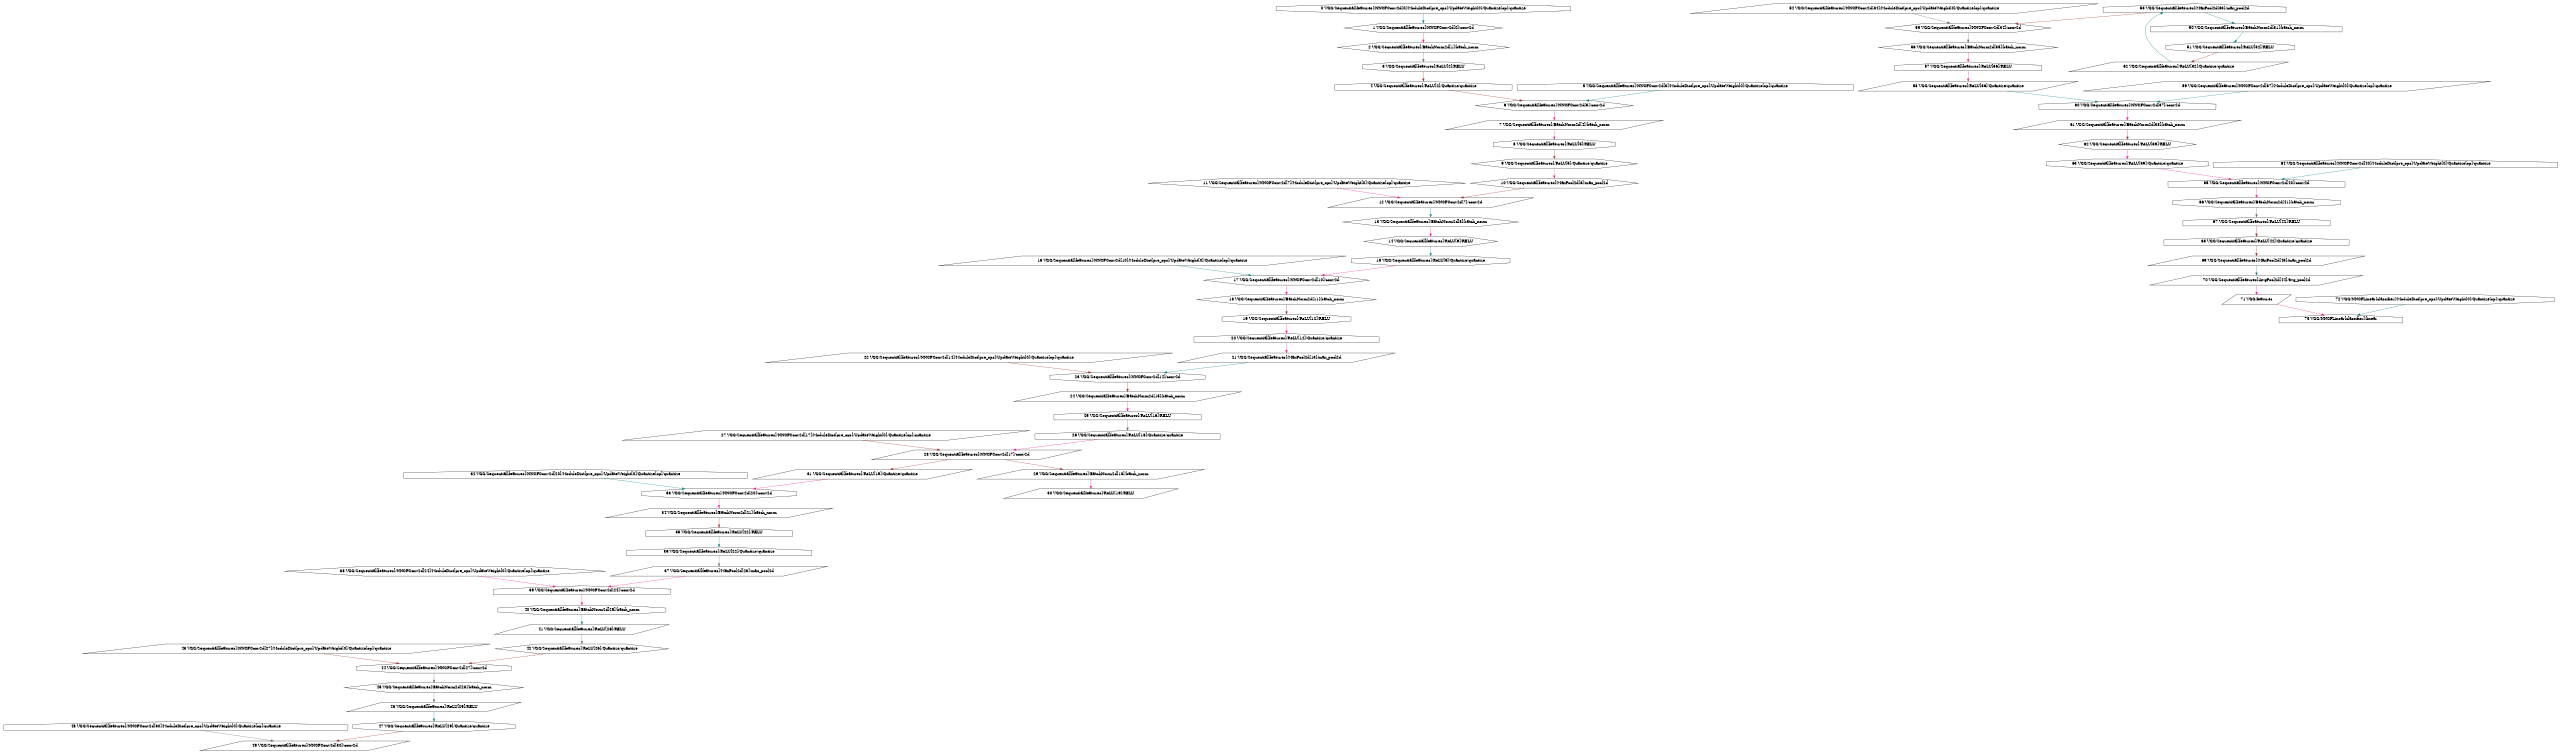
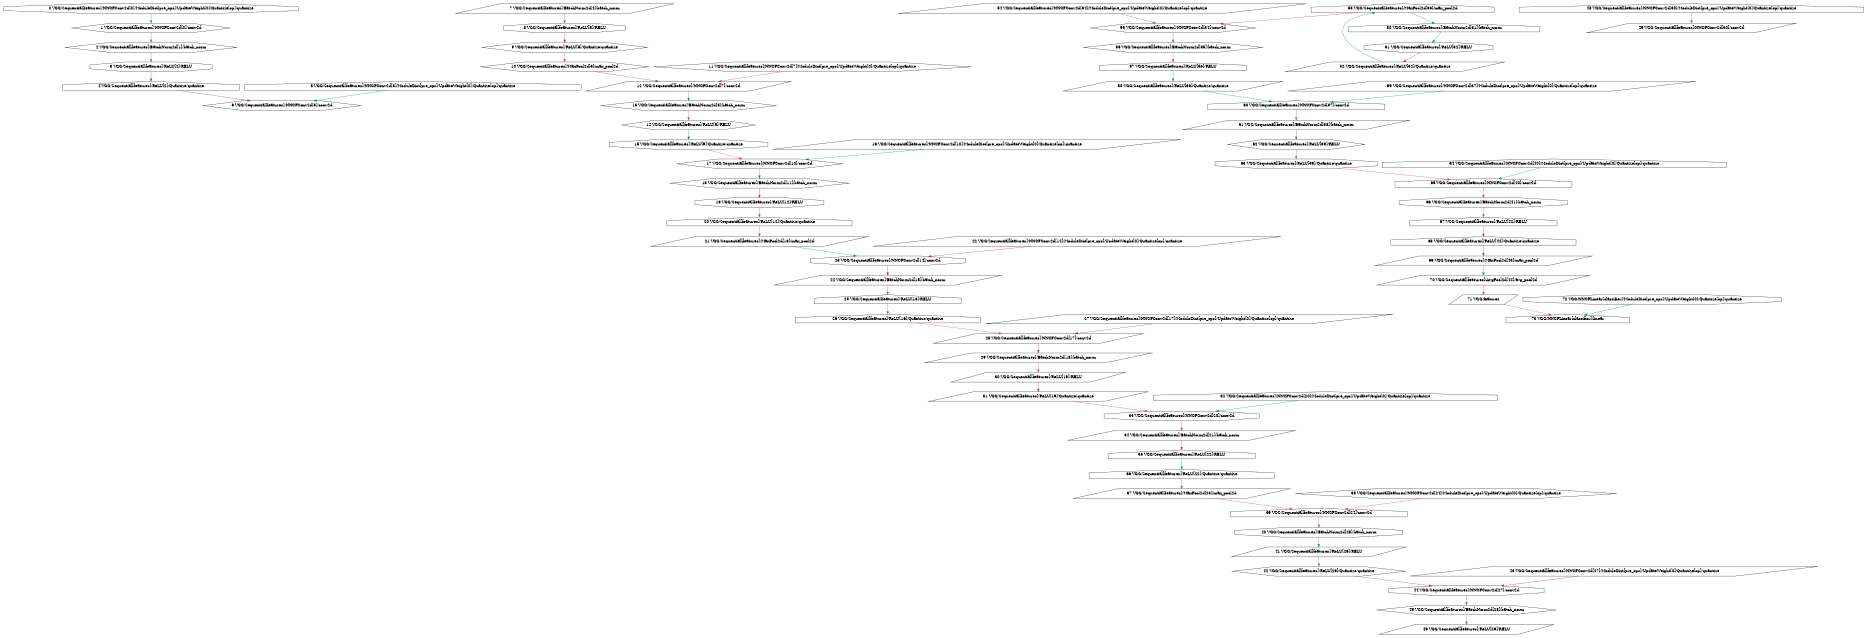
edge "57 VGG/Sequential[features]/ReLU[36]/RELU" -> "58 VGG/Sequential[features]/ReLU[36]/Quantize/quantize": color deeppink -> teal
edge "6 VGG/Sequential[features]/NNCFConv2d[3]/conv2d" -> "7 VGG/Sequential[features]/BatchNorm2d[4]/batch_norm": removed
edge "7 VGG/Sequential[features]/BatchNorm2d[4]/batch_norm" -> "8 VGG/Sequential[features]/ReLU[5]/RELU": color deeppink -> gray40
edge "17 VGG/Sequential[features]/NNCFConv2d[10]/conv2d" -> "18 VGG/Sequential[features]/BatchNorm2d[11]/batch_norm": color deeppink -> teal
edge "28 VGG/Sequential[features]/NNCFConv2d[17]/conv2d" -> "31 VGG/Sequential[features]/ReLU[19]/Quantize/quantize": now "30 VGG/Sequential[features]/ReLU[19]/RELU" -> "31 VGG/Sequential[features]/ReLU[19]/Quantize/quantize"
node "47 VGG/Sequential[features]/ReLU[29]/Quantize/quantize": removed
